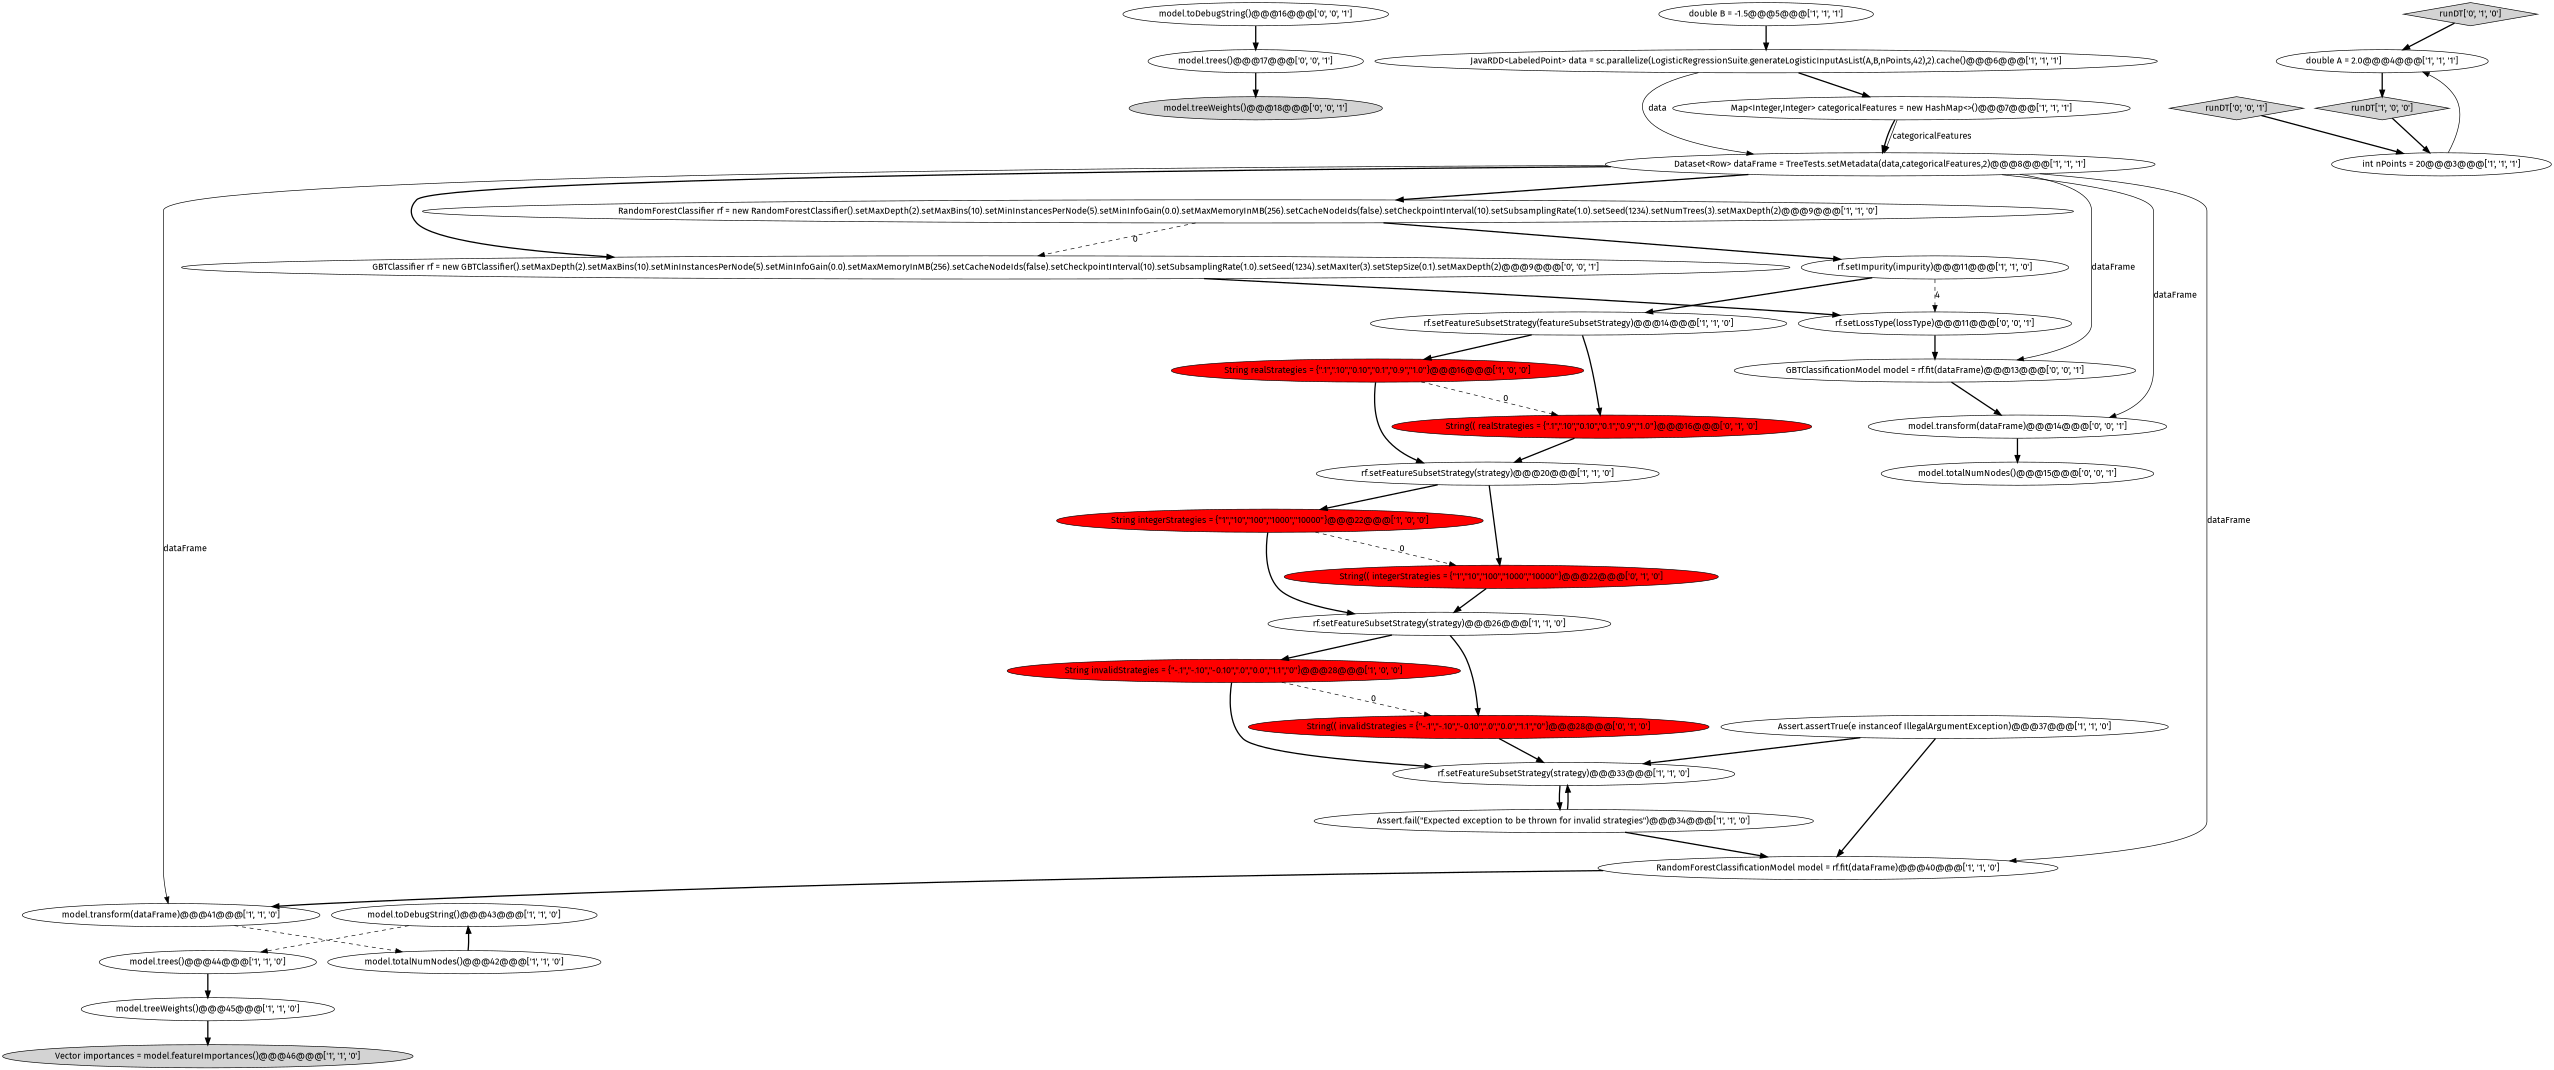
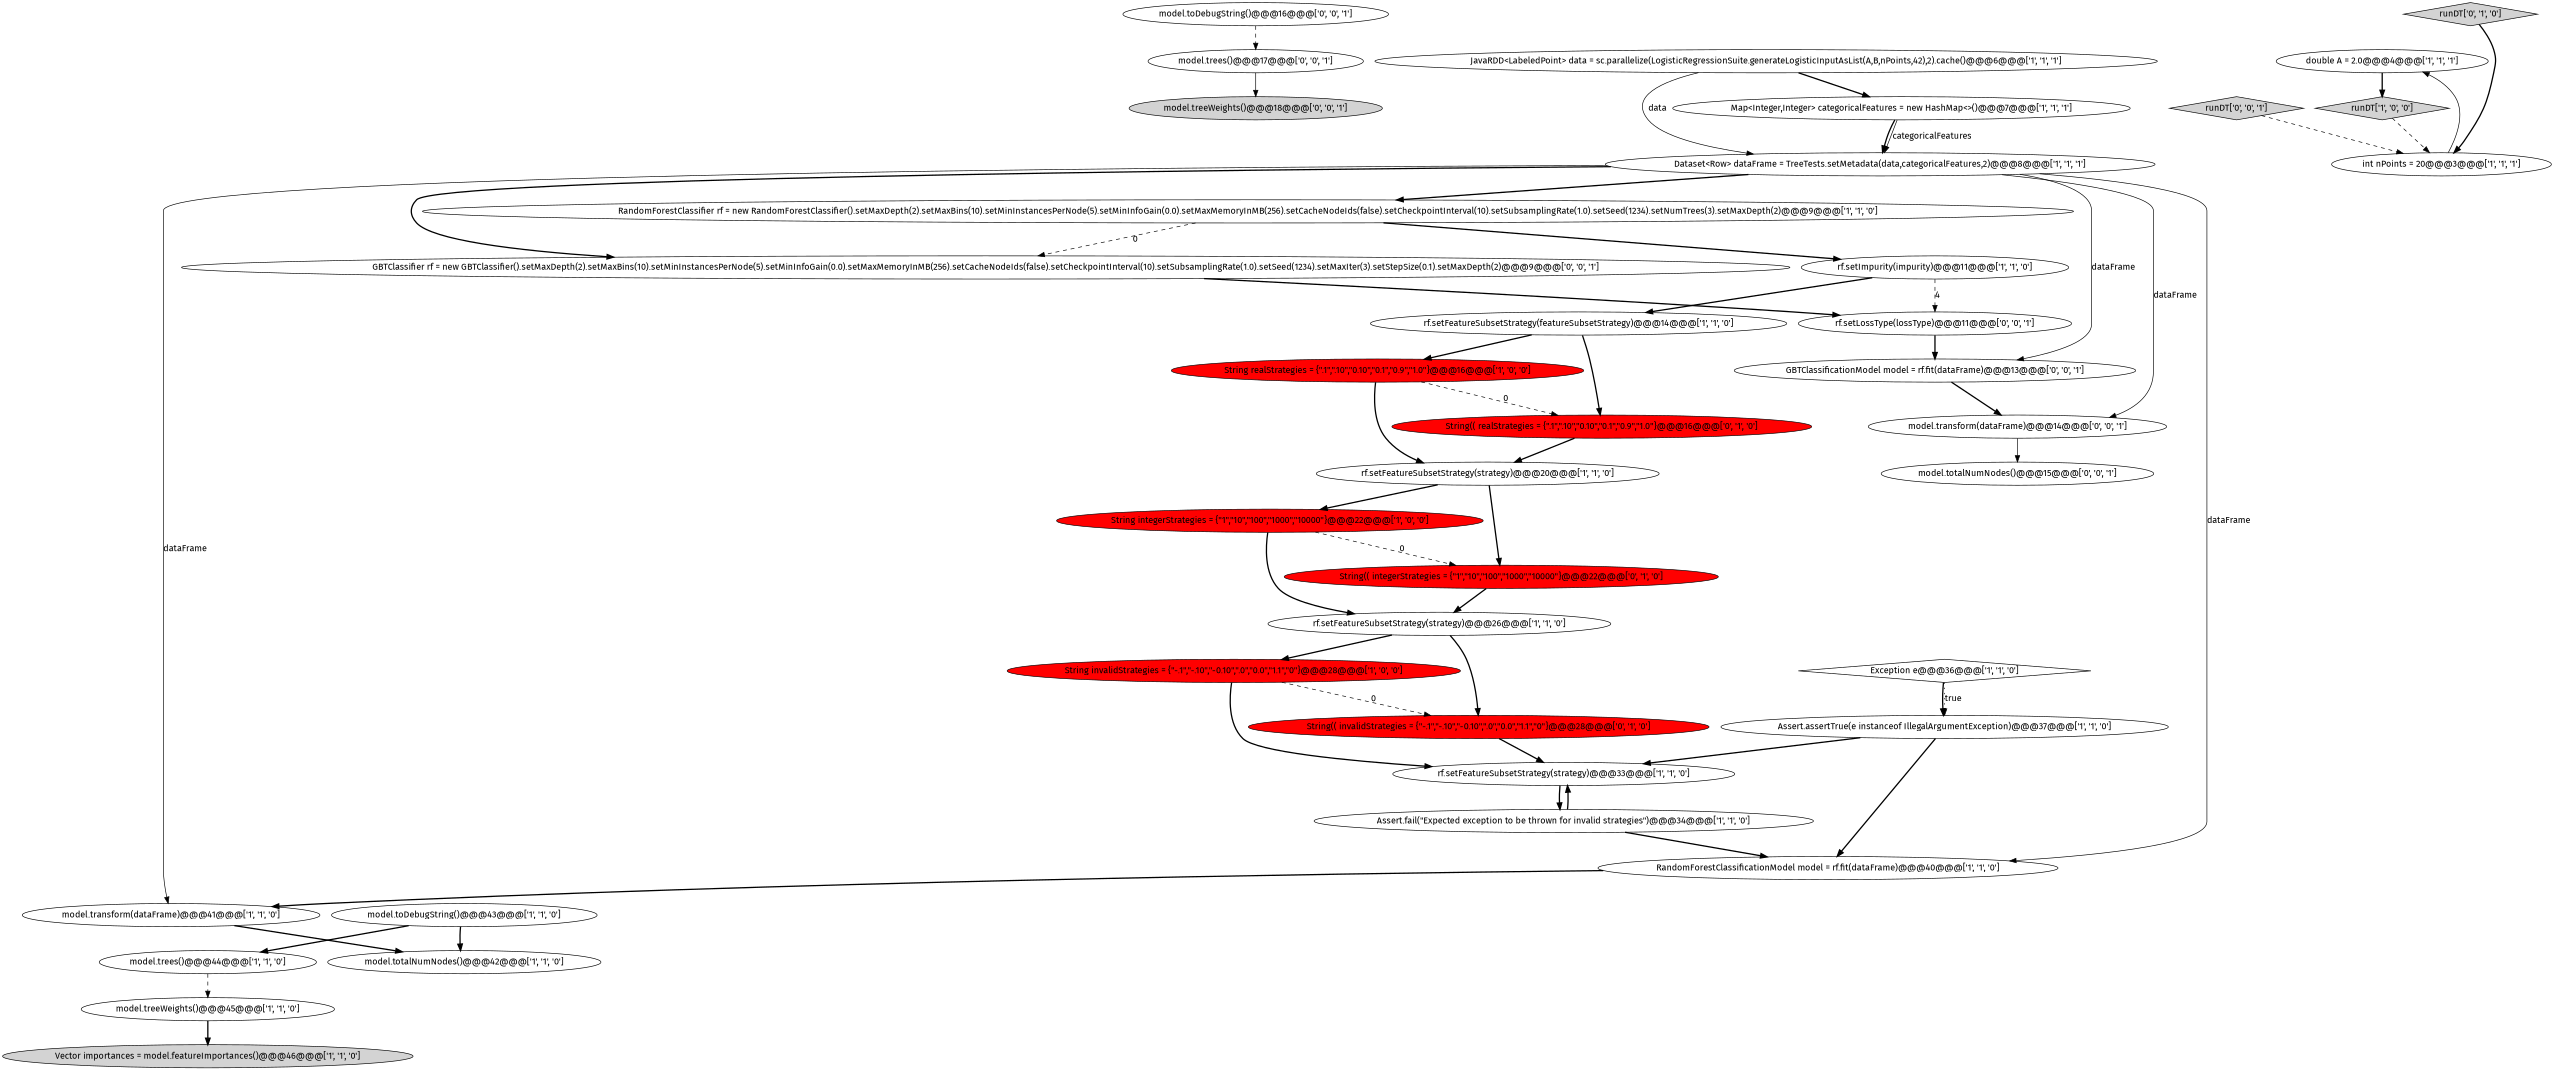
node "double B = -1.5@@@5@@@['1', '1', '1']": removed
edge "model.toDebugString()@@@16@@@['0', '0', '1']" -> "model.trees()@@@17@@@['0', '0', '1']": style bold -> dashed
edge "runDT['0', '1', '0']" -> "double A = 2.0@@@4@@@['1', '1', '1']": now "runDT['0', '1', '0']" -> "int nPoints = 20@@@3@@@['1', '1', '1']"
edge "model.trees()@@@17@@@['0', '0', '1']" -> "model.treeWeights()@@@18@@@['0', '0', '1']": style bold -> solid
edge "runDT['1', '0', '0']" -> "int nPoints = 20@@@3@@@['1', '1', '1']": style bold -> dashed
edge "runDT['0', '0', '1']" -> "int nPoints = 20@@@3@@@['1', '1', '1']": style bold -> dashed
edge "model.transform(dataFrame)@@@14@@@['0', '0', '1']" -> "model.totalNumNodes()@@@15@@@['0', '0', '1']": style bold -> solid
node "Exception e@@@36@@@['1', '1', '0']": added
edge "model.transform(dataFrame)@@@41@@@['1', '1', '0']" -> "model.totalNumNodes()@@@42@@@['1', '1', '0']": style dashed -> bold
edge "model.toDebugString()@@@43@@@['1', '1', '0']" -> "model.trees()@@@44@@@['1', '1', '0']": style dashed -> bold
edge "model.totalNumNodes()@@@42@@@['1', '1', '0']" -> "model.toDebugString()@@@43@@@['1', '1', '0']": reversed
edge "model.trees()@@@44@@@['1', '1', '0']" -> "model.treeWeights()@@@45@@@['1', '1', '0']": style bold -> dashed
